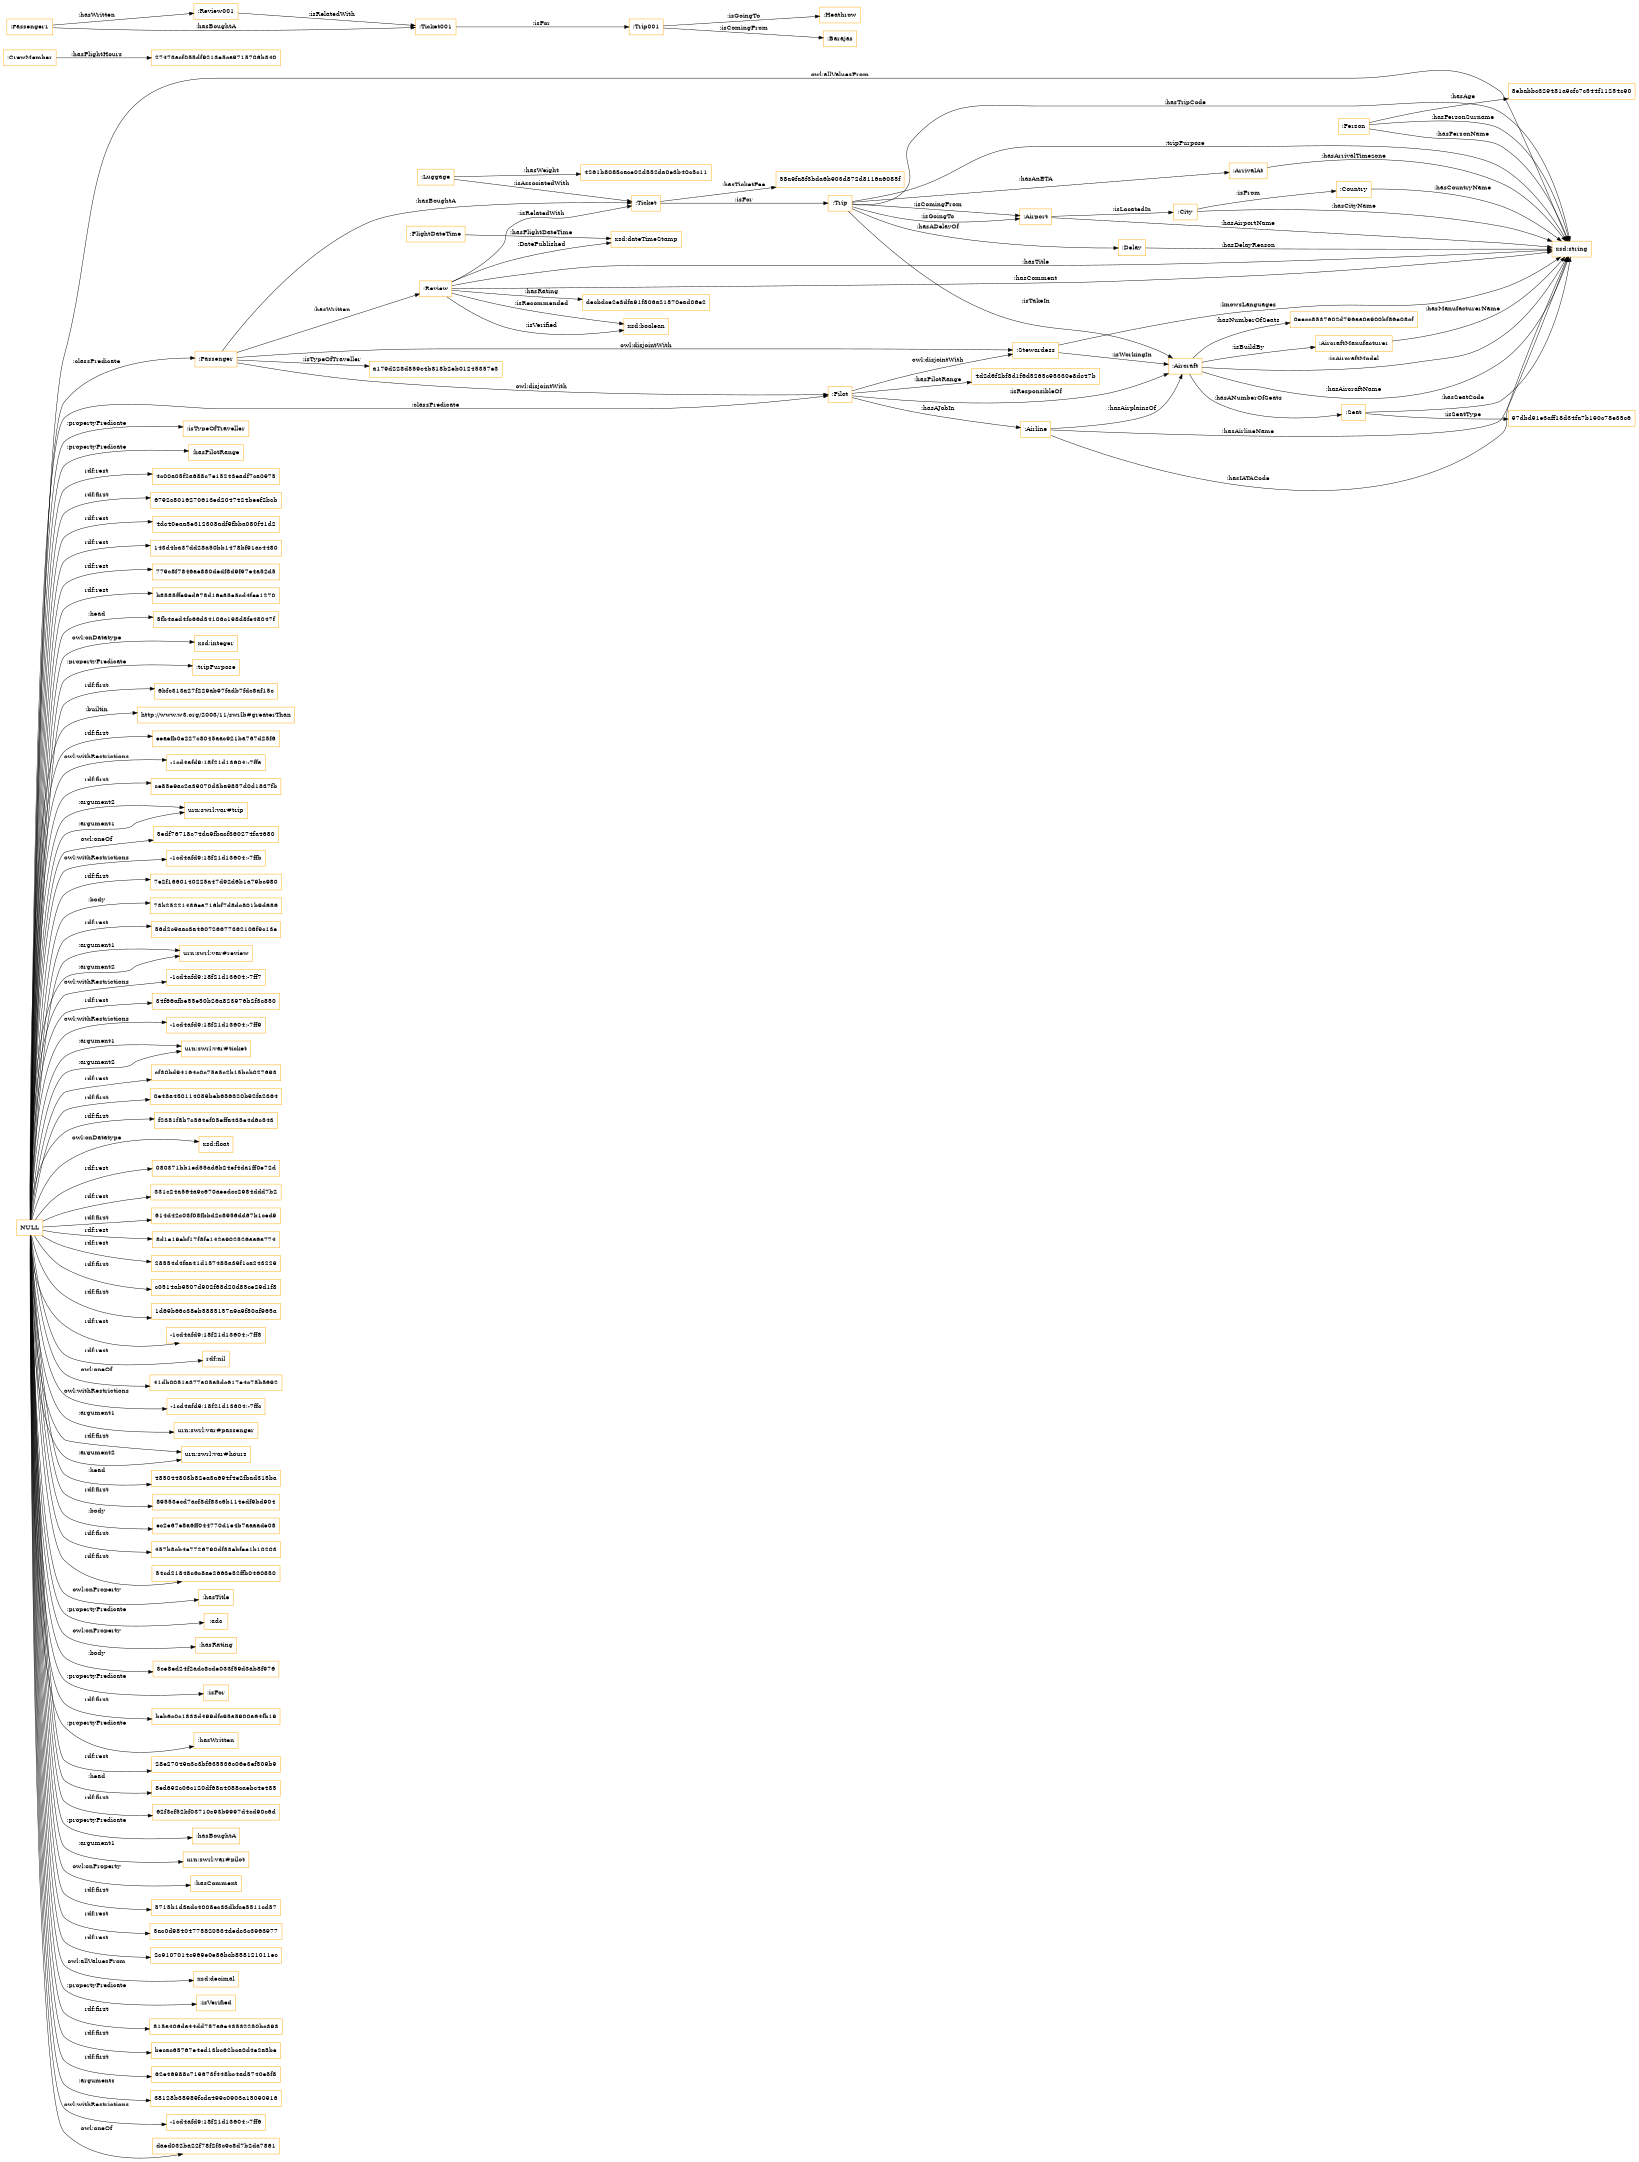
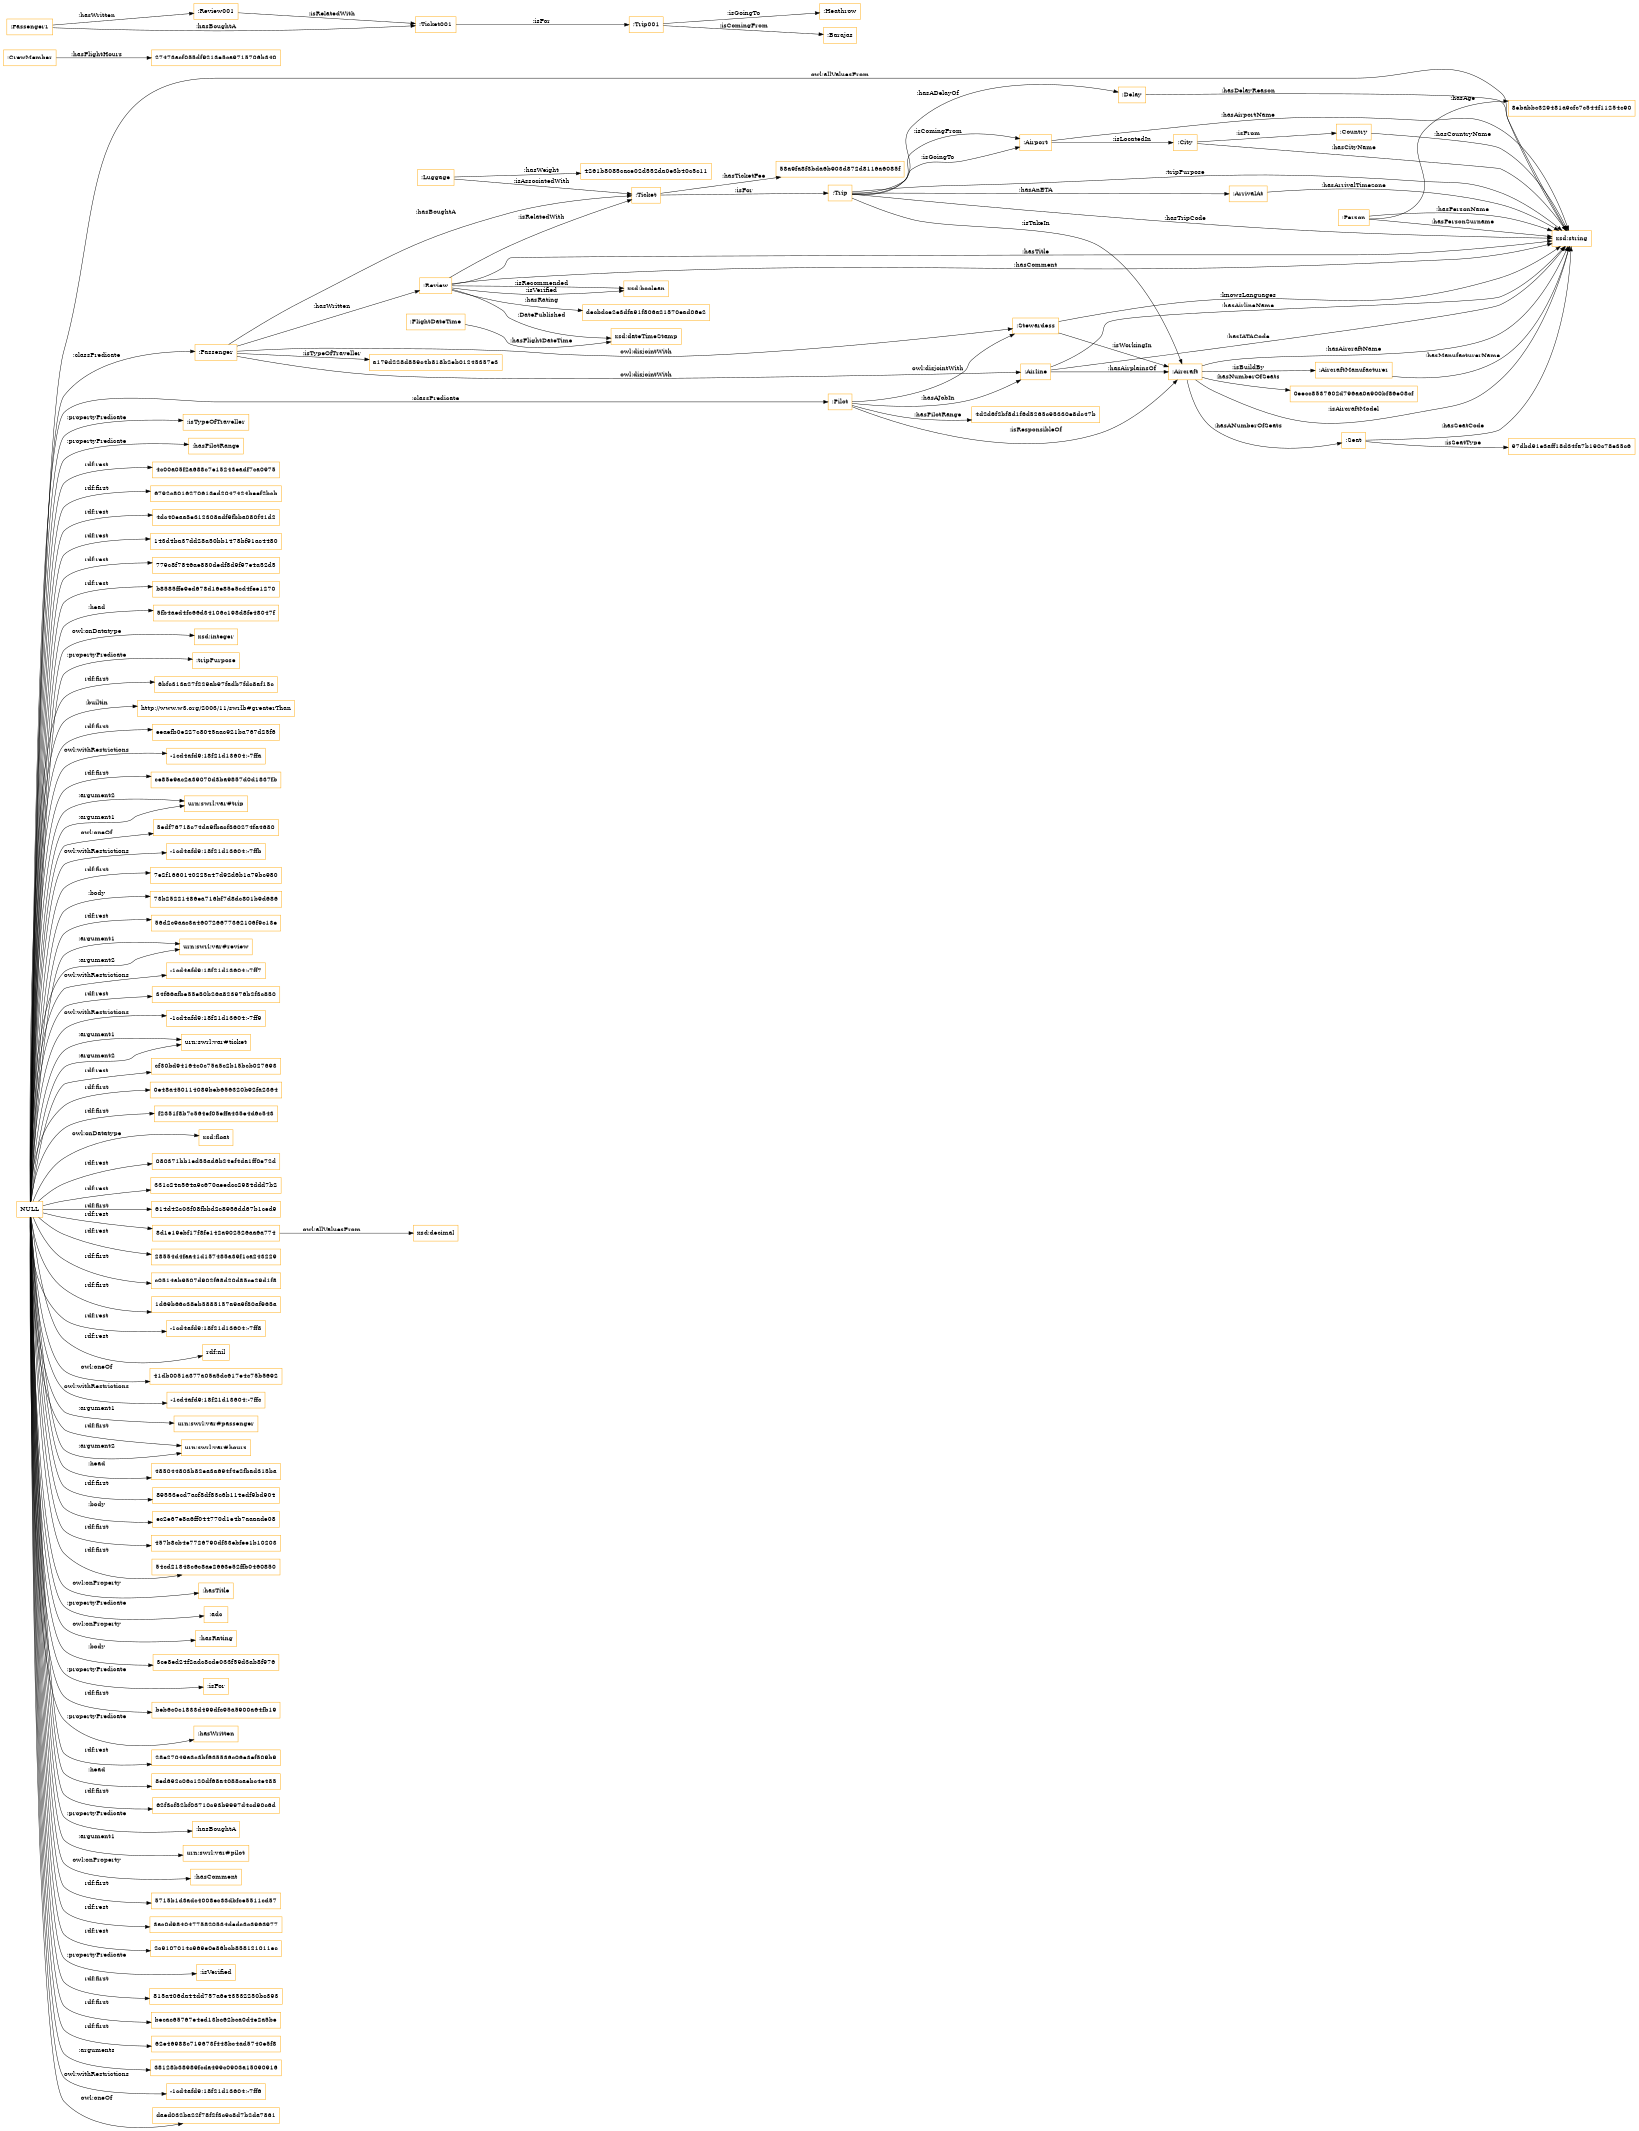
edge ":Passenger" -> ":Pilot": now ":Passenger" -> ":Airline"
edge "NULL" -> "xsd:decimal": now "8d1e19ebf17f8fe142a902526aa6a774" -> "xsd:decimal"
